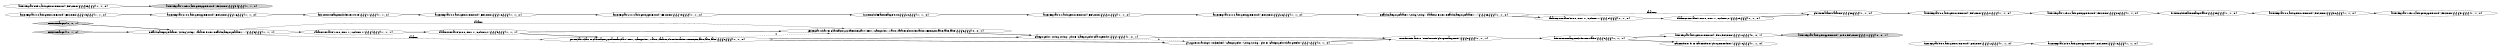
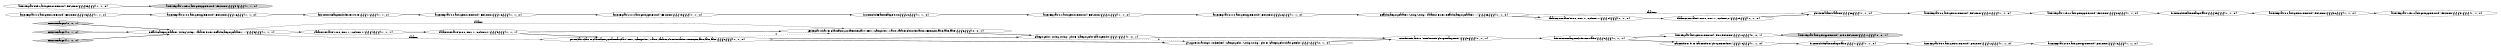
node "testAutoRange4['1', '0', '0']": added
node "br.setIncludeBaseInRange(false)@@@11@@@['1', '1', '0']": added
